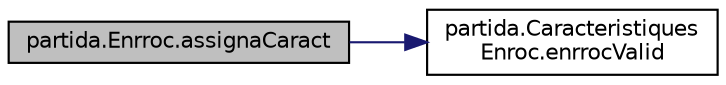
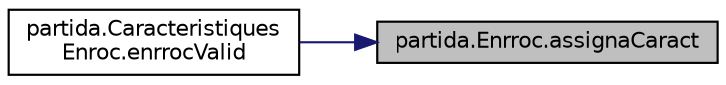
edge "partida.Enrroc.assignaCaract" -> "partida.Caracteristiques Enroc.enrrocValid": reversed
